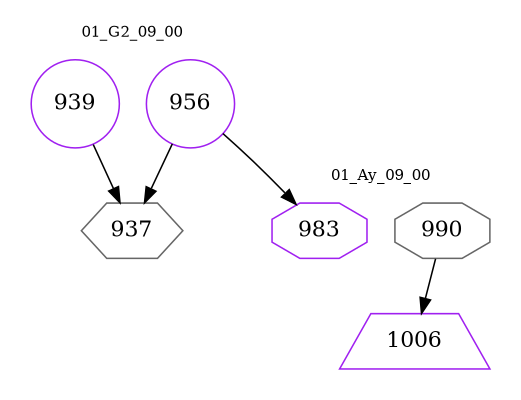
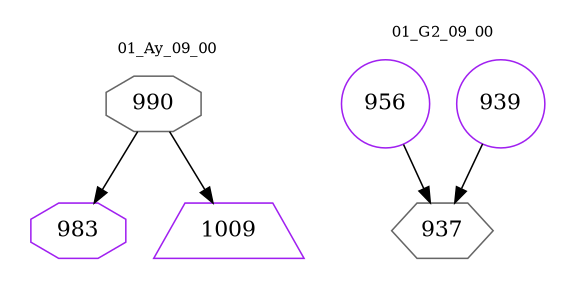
edge "956" -> "983": now "990" -> "983"
node "1006": label "1006" -> "1009"
